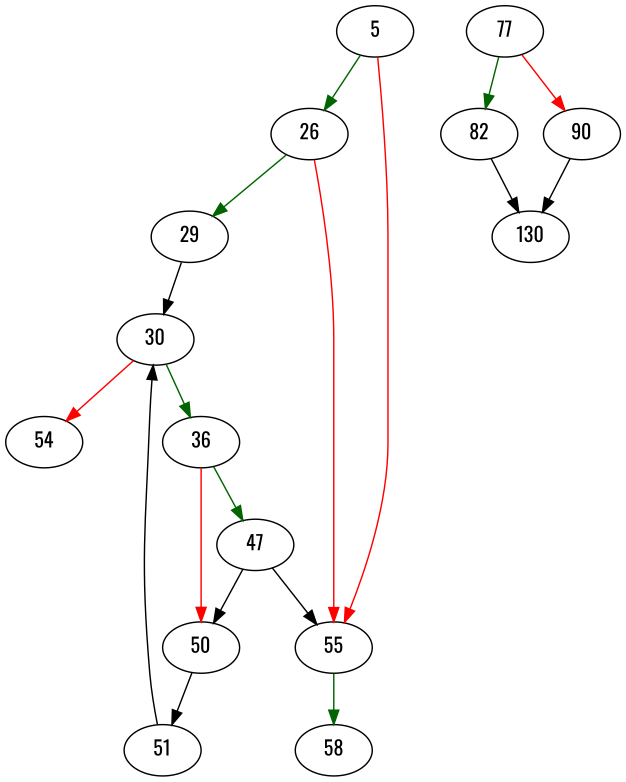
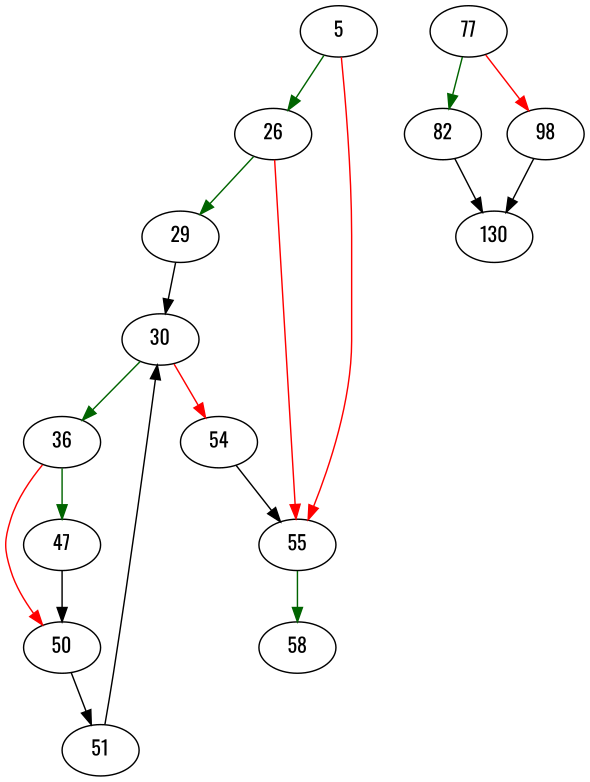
node "90": label "90" -> "98"
edge "47" -> "55": now "54" -> "55"
